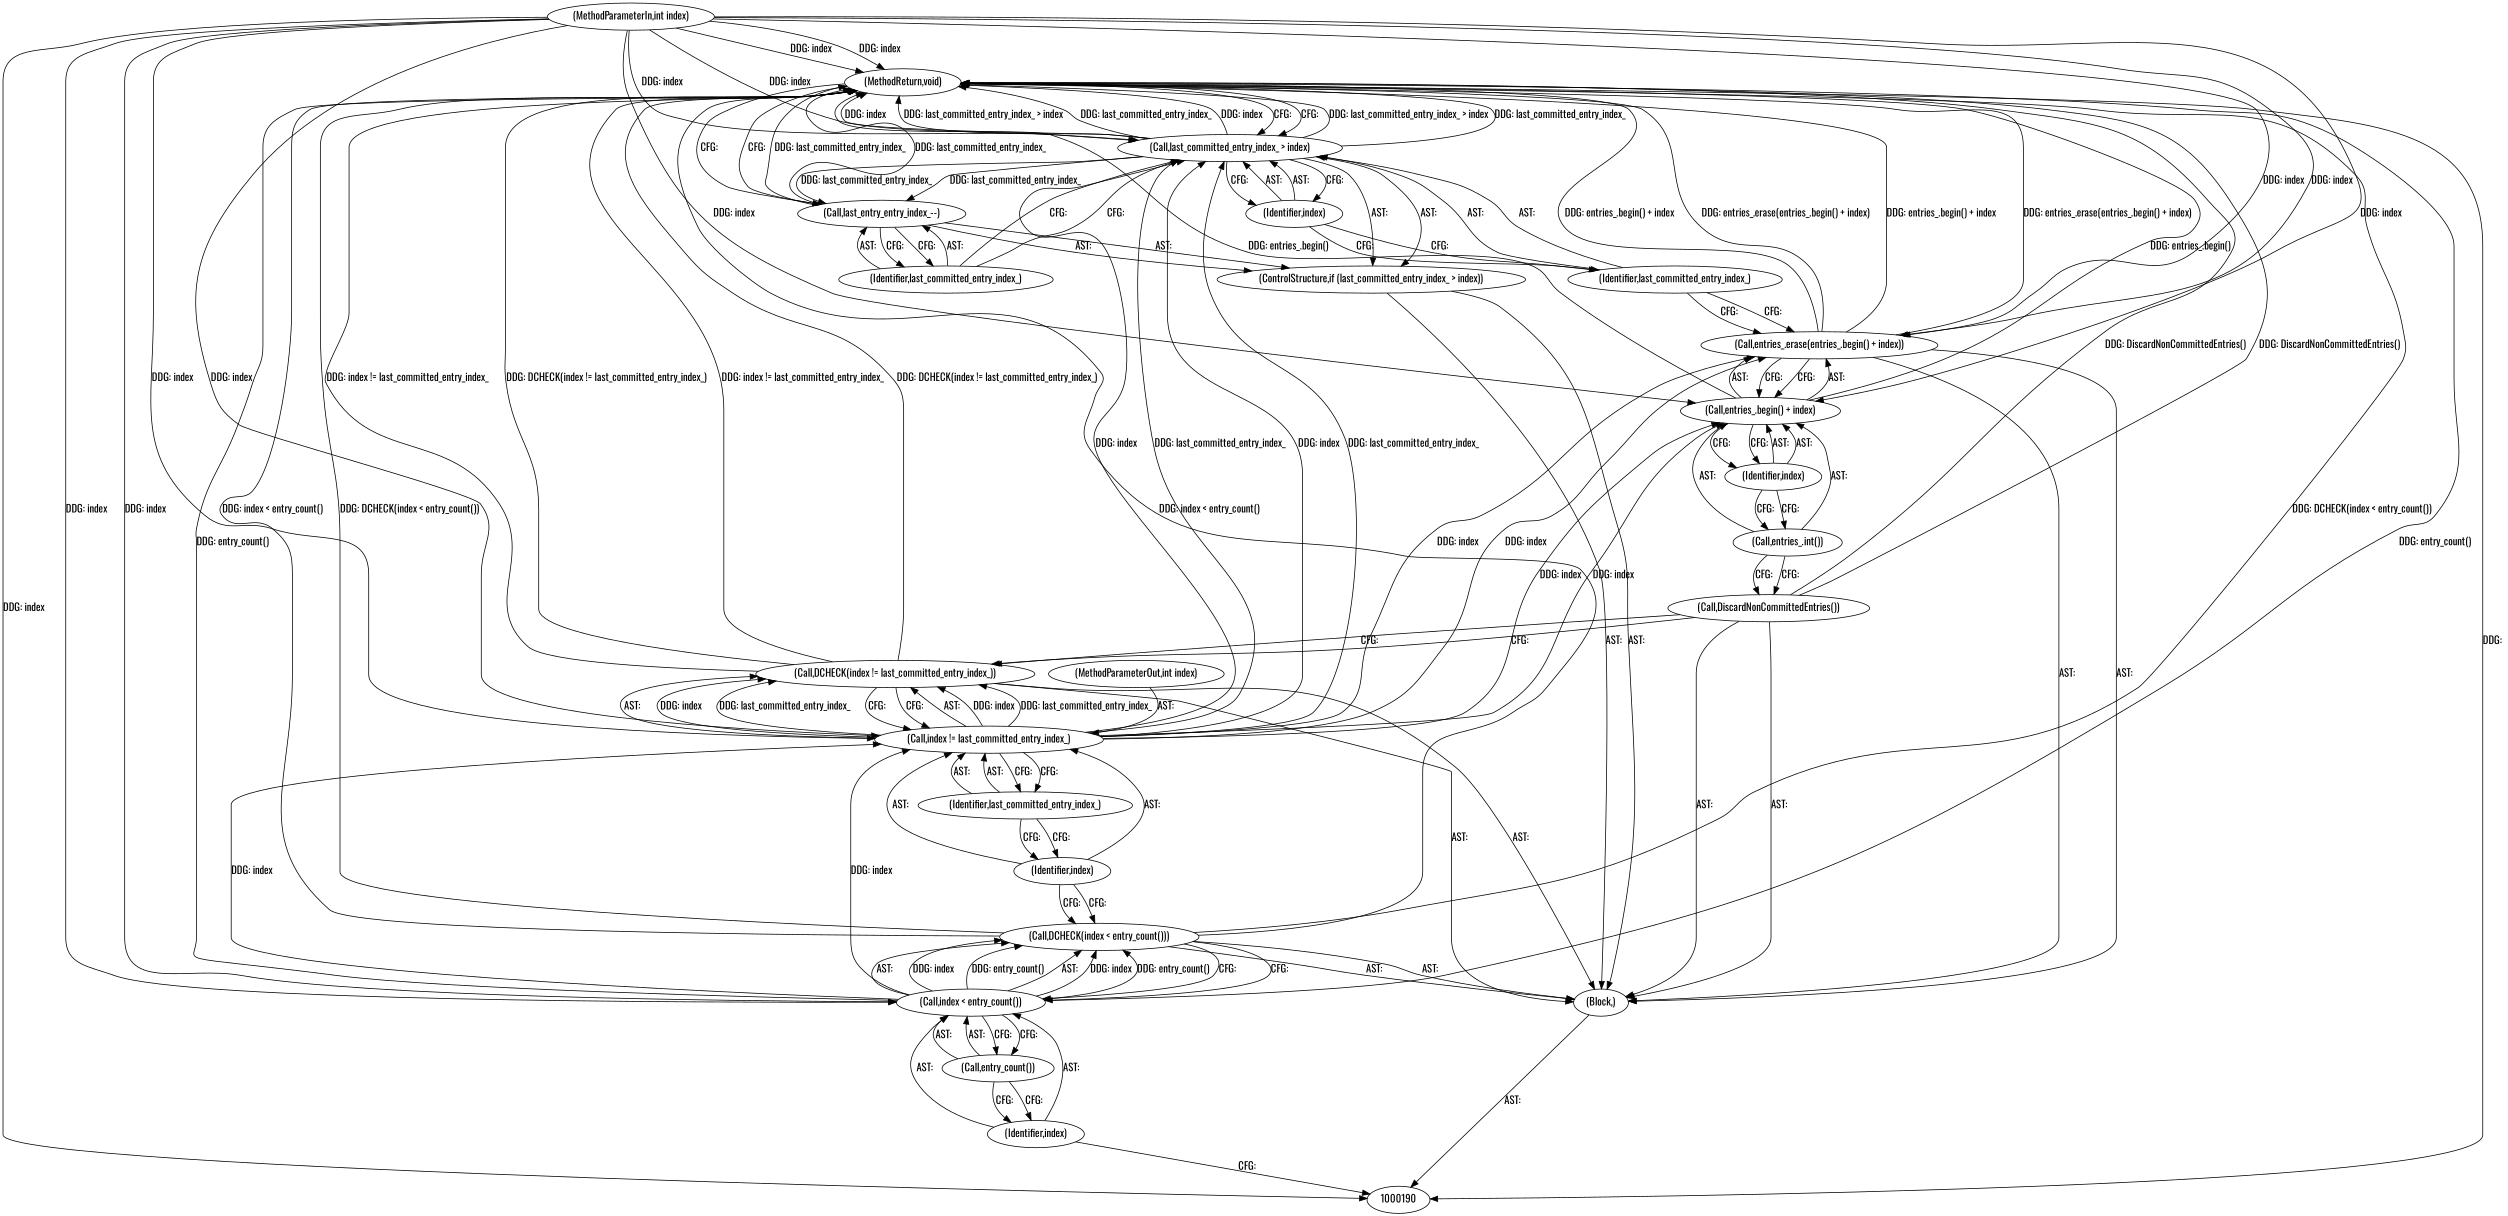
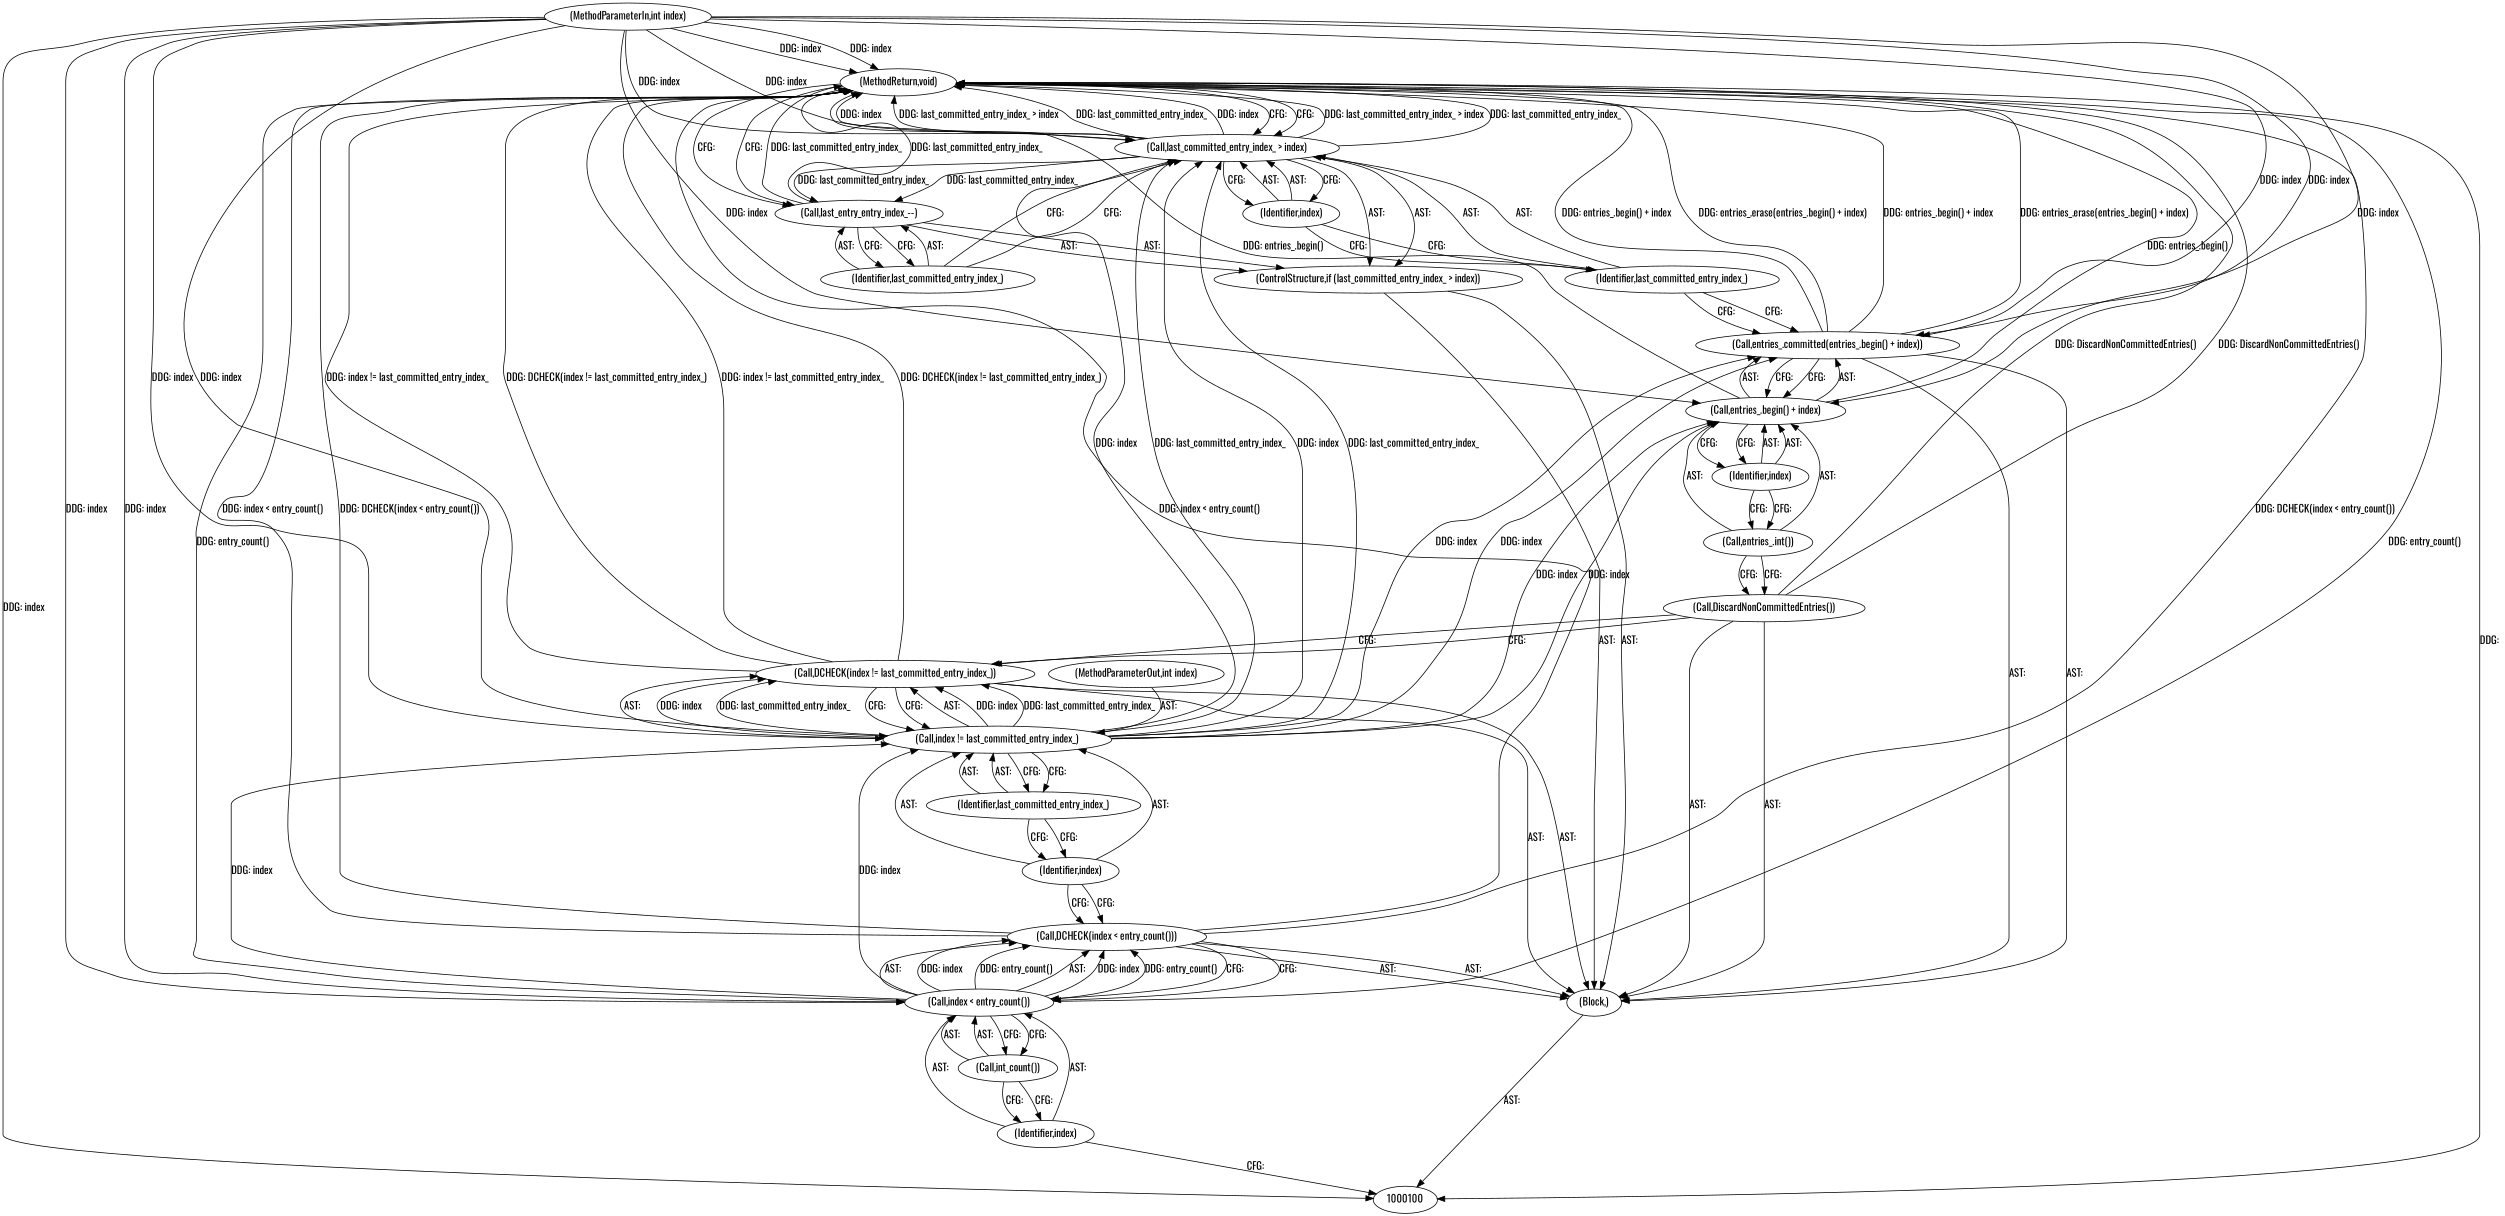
node "(Call,entries_.erase(entries_.begin() + index))": label "(Call,entries_.erase(entries_.begin() + index))" -> "(Call,entries_.committed(entries_.begin() + index))"
node "(Call,entry_count())": label "(Call,entry_count())" -> "(Call,int_count())"
node "1000190": label "1000190" -> "1000100"
